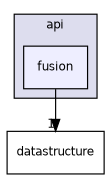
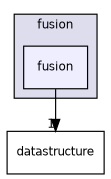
cluster "api": label "api" -> "fusion"
